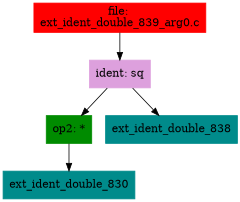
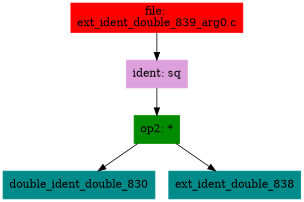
edge "ident: sq" -> "ext_ident_double_838": now "op2: *" -> "ext_ident_double_838"
node "ext_ident_double_830": label "ext_ident_double_830" -> "double_ident_double_830"
